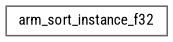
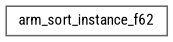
node "arm_sort_instance_f32": label "arm_sort_instance_f32" -> "arm_sort_instance_f62"
